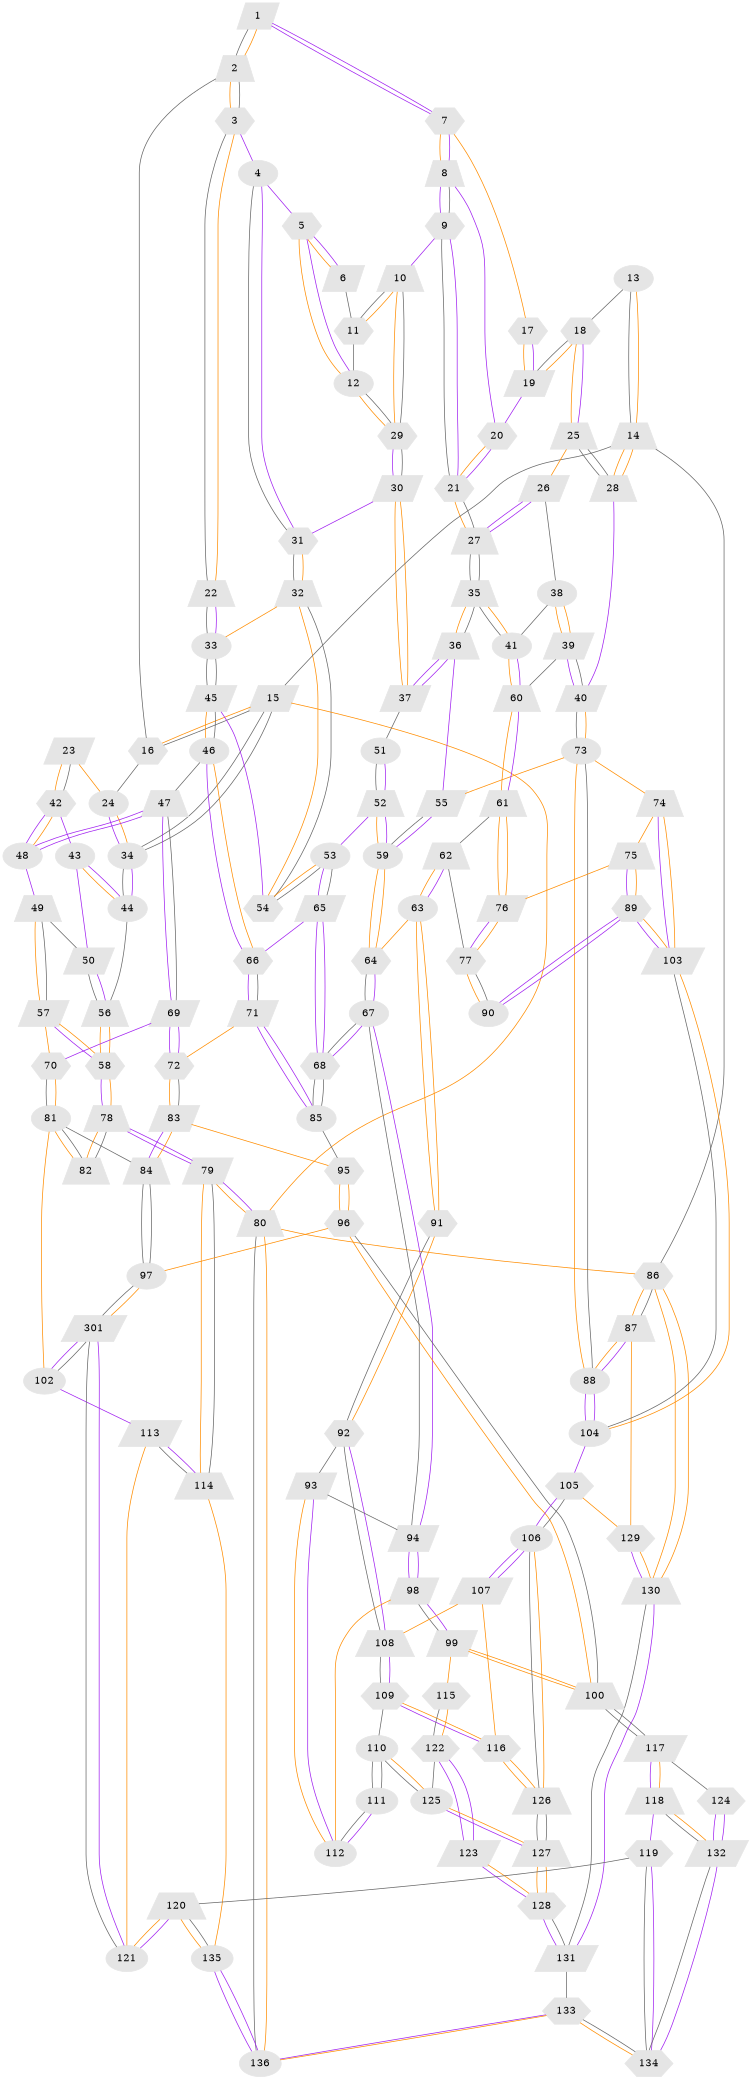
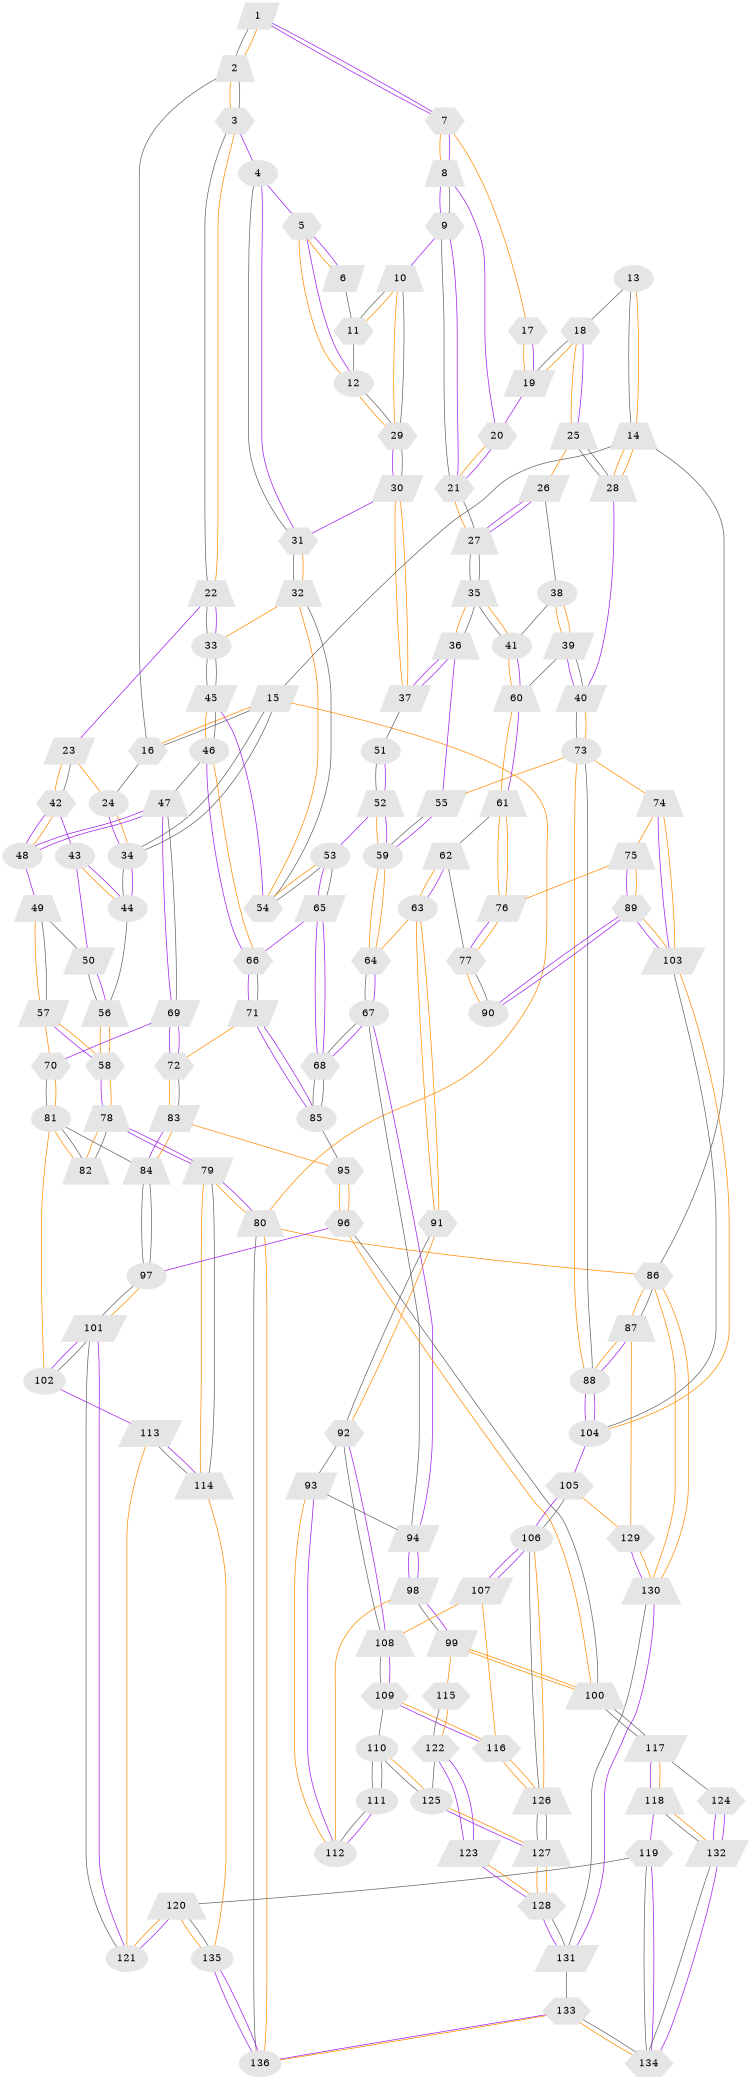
edge "22" -- "23": added
edge "96" -- "97": color darkorange -> purple
node "301": label "301" -> "101"
